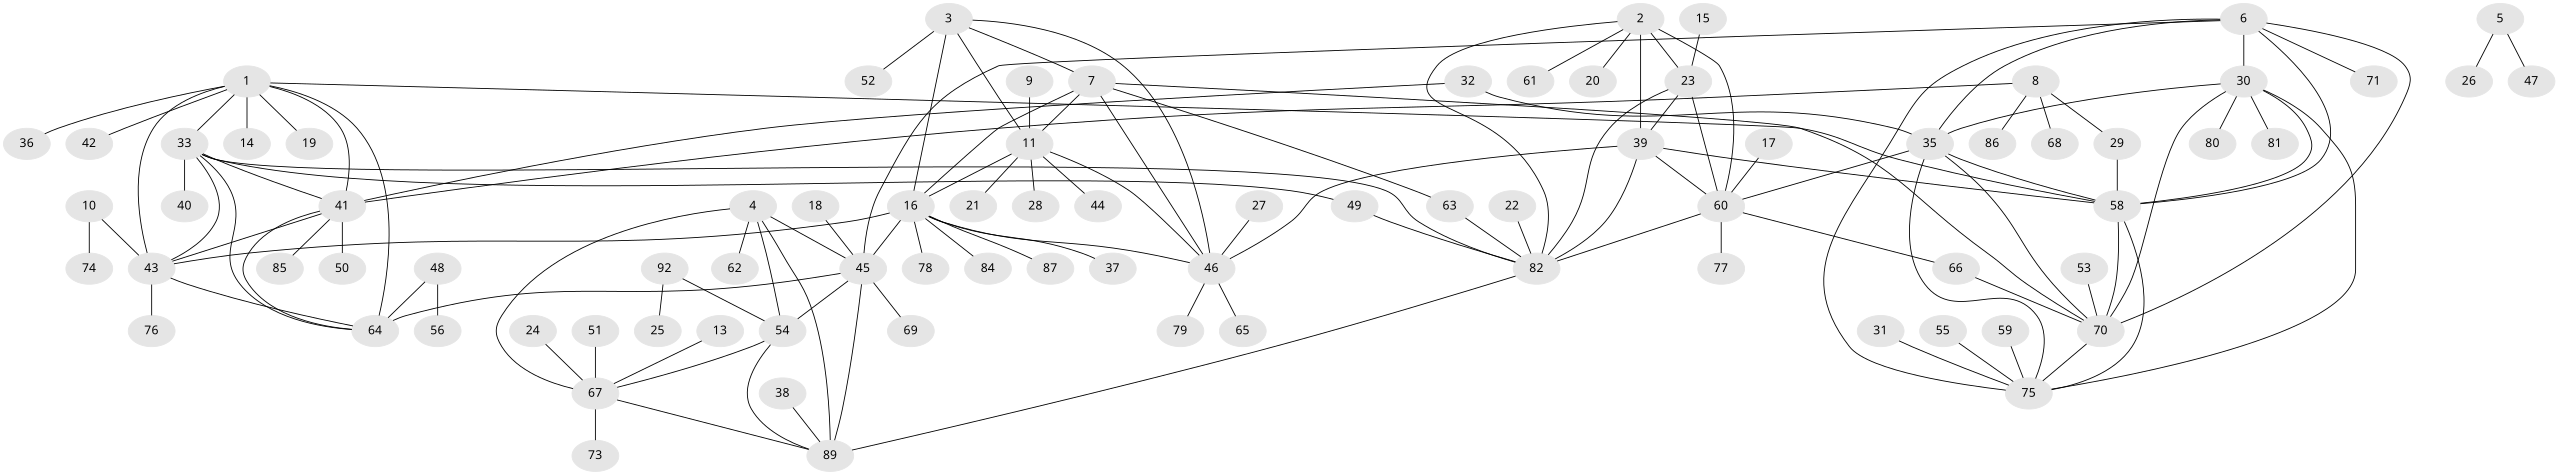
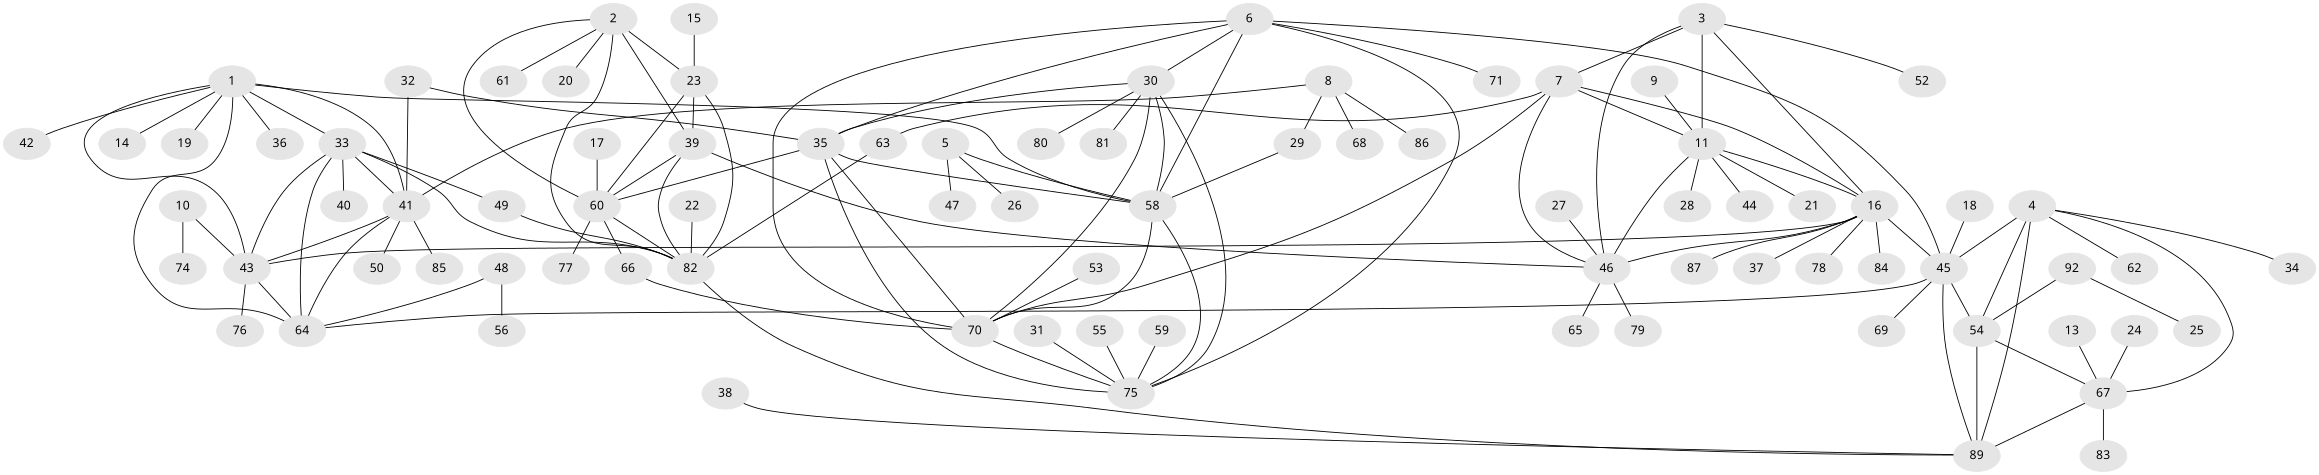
edge "39" -- "58": now "5" -- "58"
node "34": added
node "51": removed
node "73": label "73" -> "83"
